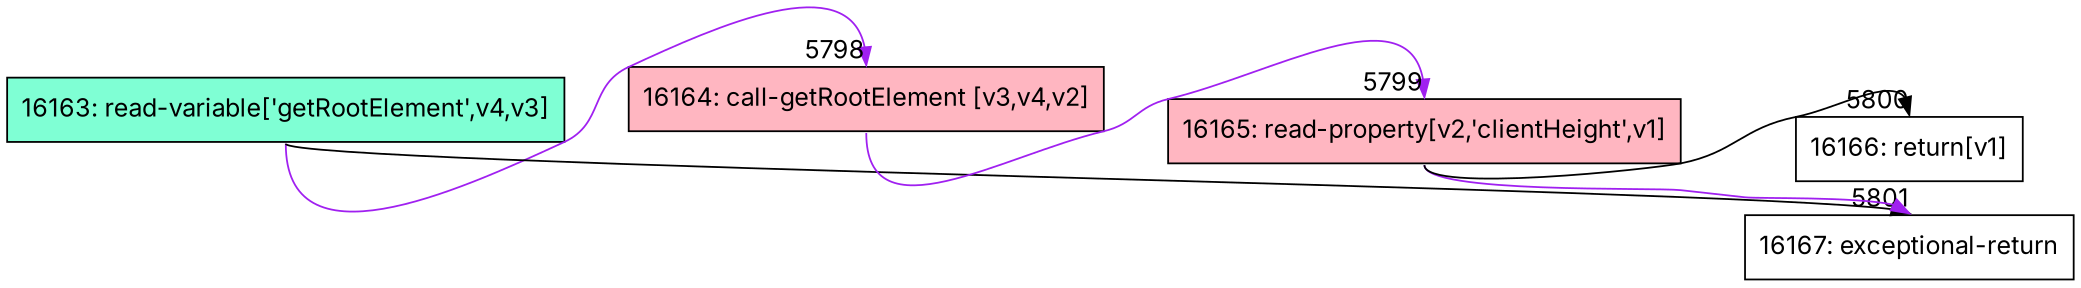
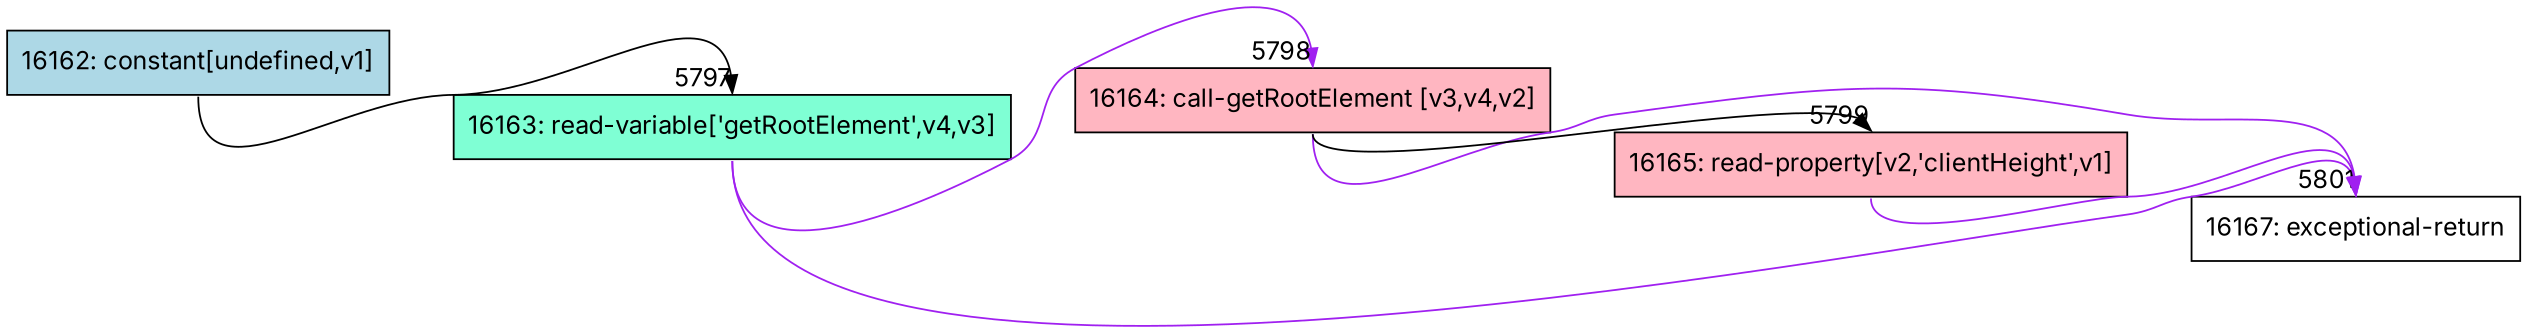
node "16162: constant[undefined,v1]": added
edge "16164: call-getRootElement [v3,v4,v2]" -> "16167: exceptional-return": added
edge "16164: call-getRootElement [v3,v4,v2]" -> "16165: read-property[v2,'clientHeight',v1]": color purple -> black
node "16166: return[v1]": removed
edge "16163: read-variable['getRootElement',v4,v3]" -> "16167: exceptional-return": color black -> purple
